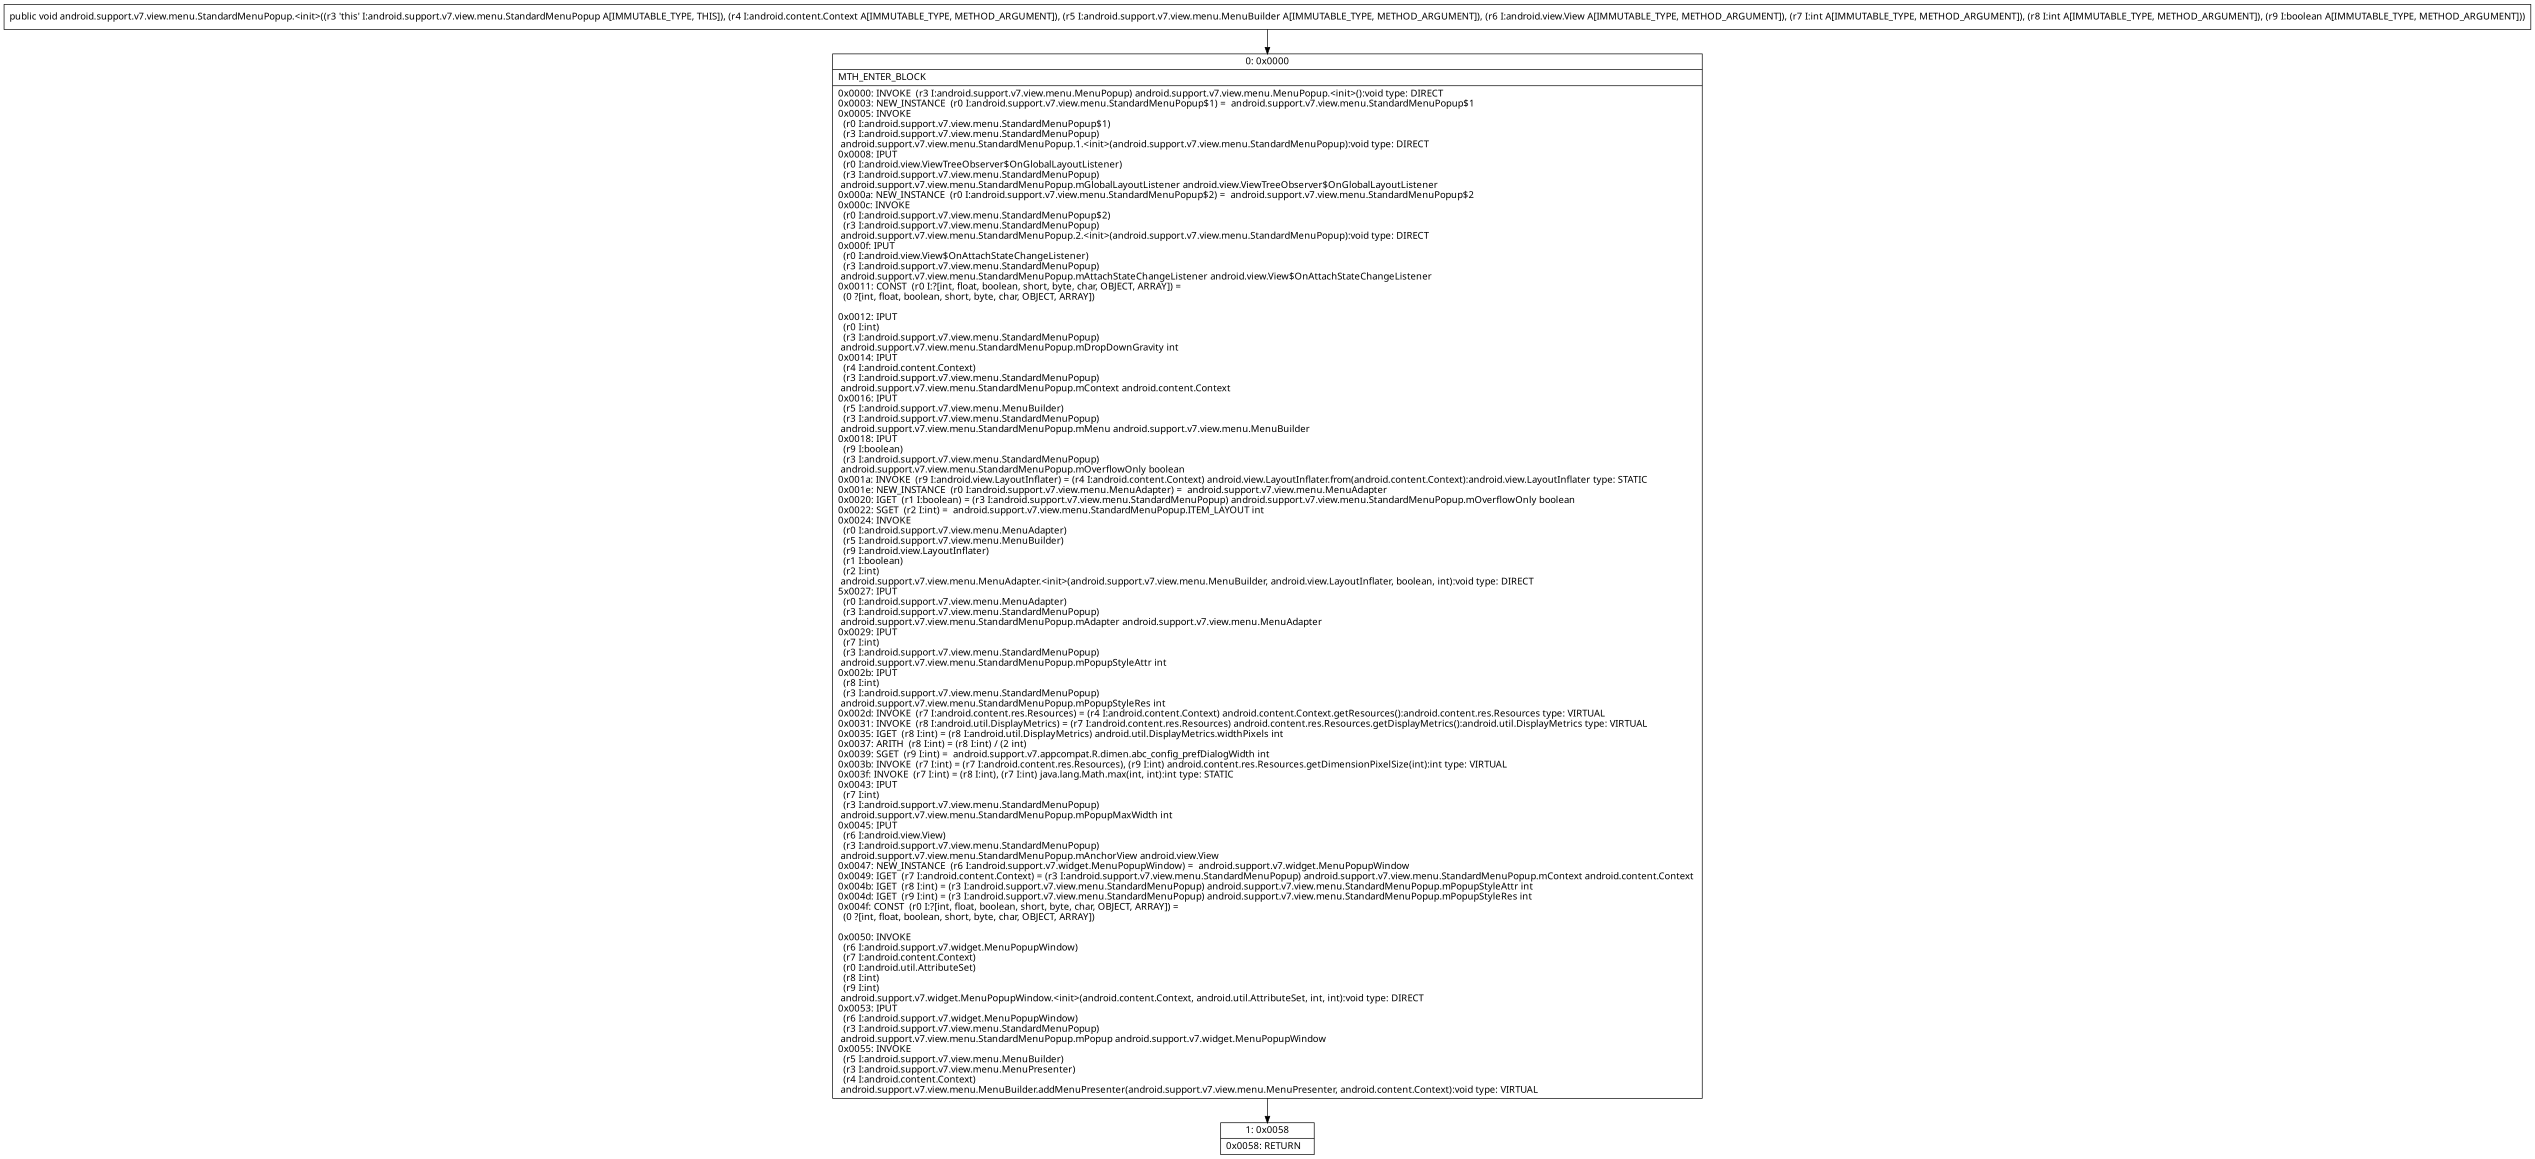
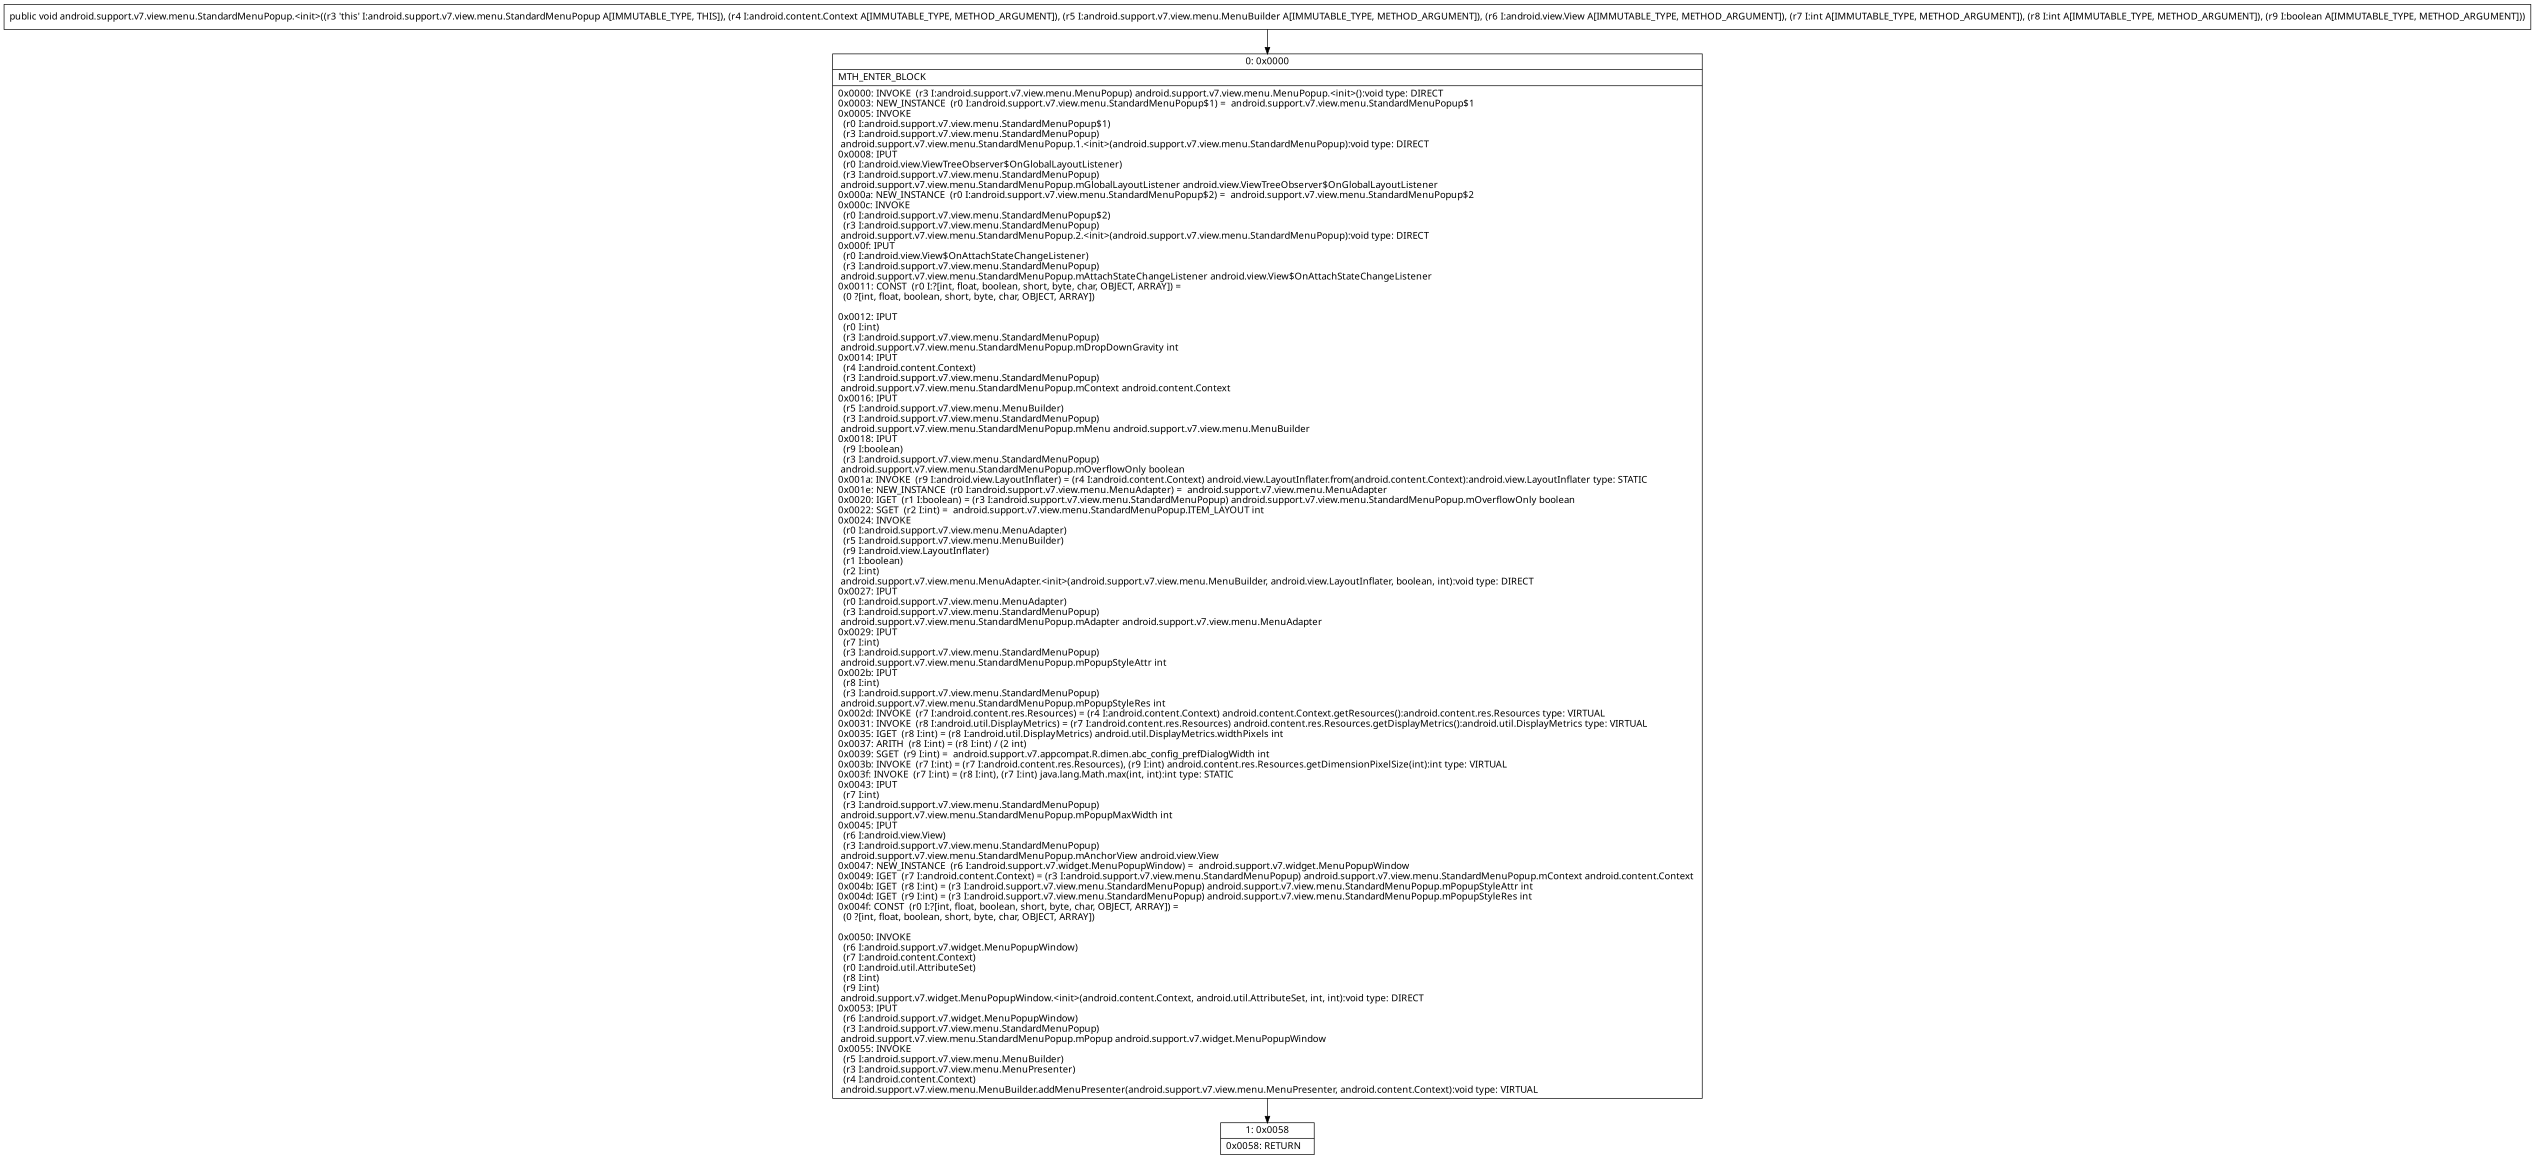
node "0: 0x0000": text "5x0027: IPUT" -> "0x0027: IPUT"
